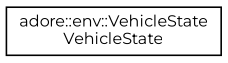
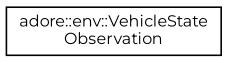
node "adore::env::VehicleState VehicleState": label "adore::env::VehicleState VehicleState" -> "adore::env::VehicleState Observation"
